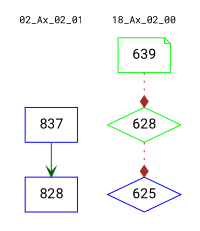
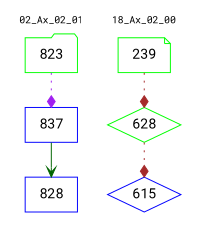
node "823": added
node "639": label "639" -> "239"
node "625": label "625" -> "615"
